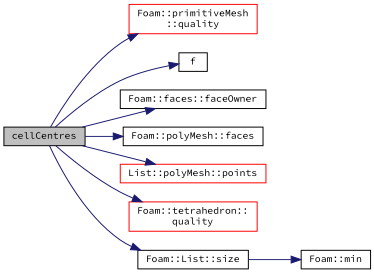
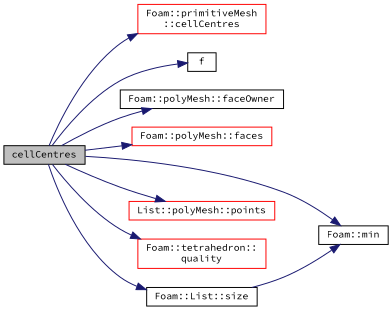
node "Foam::primitiveMesh ::quality": label "Foam::primitiveMesh ::quality" -> "Foam::primitiveMesh ::cellCentres"
node "Foam::faces::faceOwner": label "Foam::faces::faceOwner" -> "Foam::polyMesh::faceOwner"
node "Foam::polyMesh::faces": color black -> red
edge "cellCentres" -> "Foam::min": added
